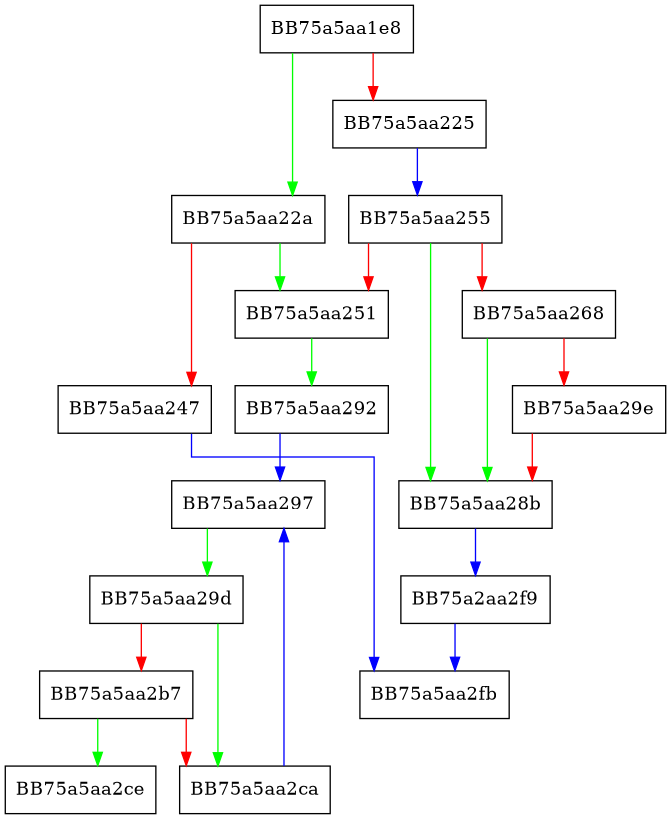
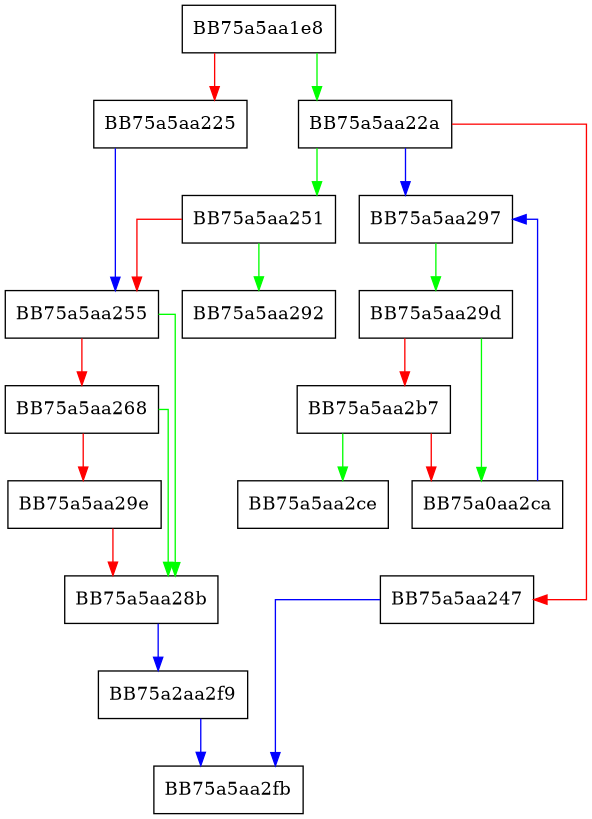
edge "BB75a5aa255" -> "BB75a5aa251": reversed
edge "BB75a5aa292" -> "BB75a5aa297": now "BB75a5aa22a" -> "BB75a5aa297"
node "BB75a5aa2ca": label "BB75a5aa2ca" -> "BB75a0aa2ca"
